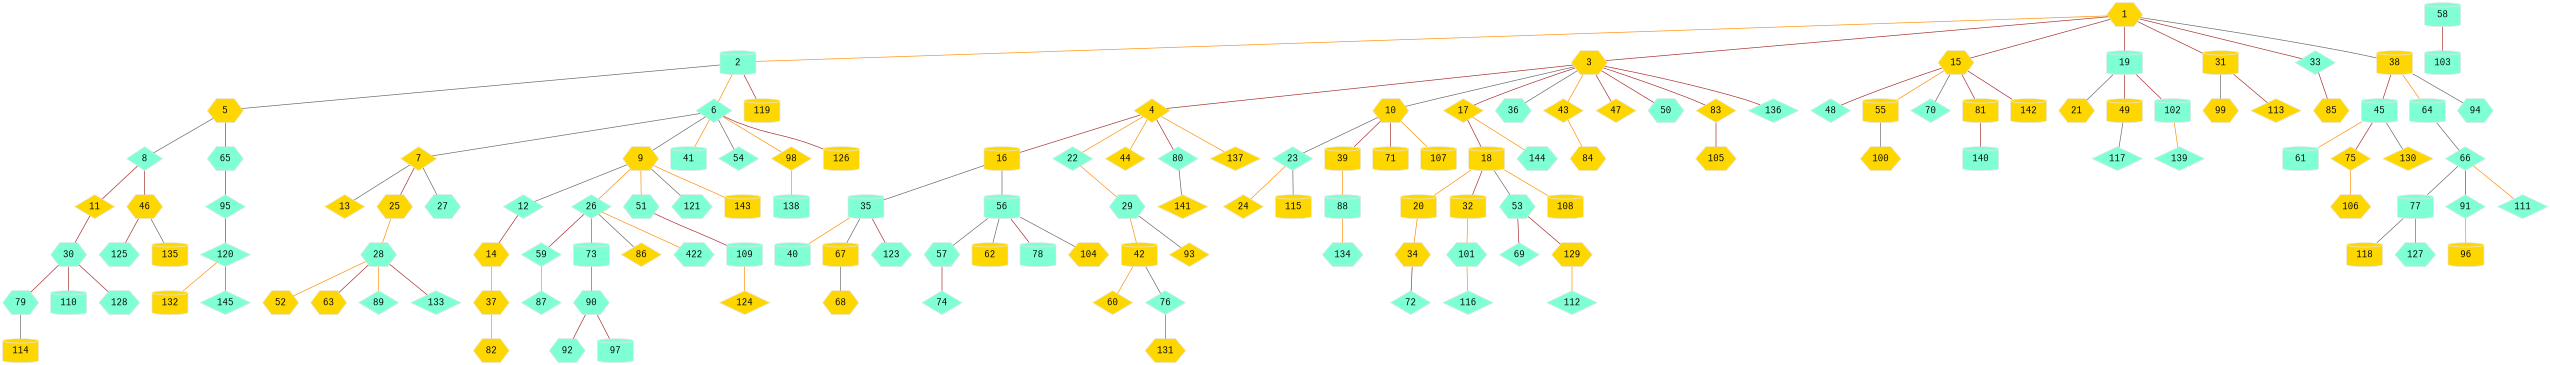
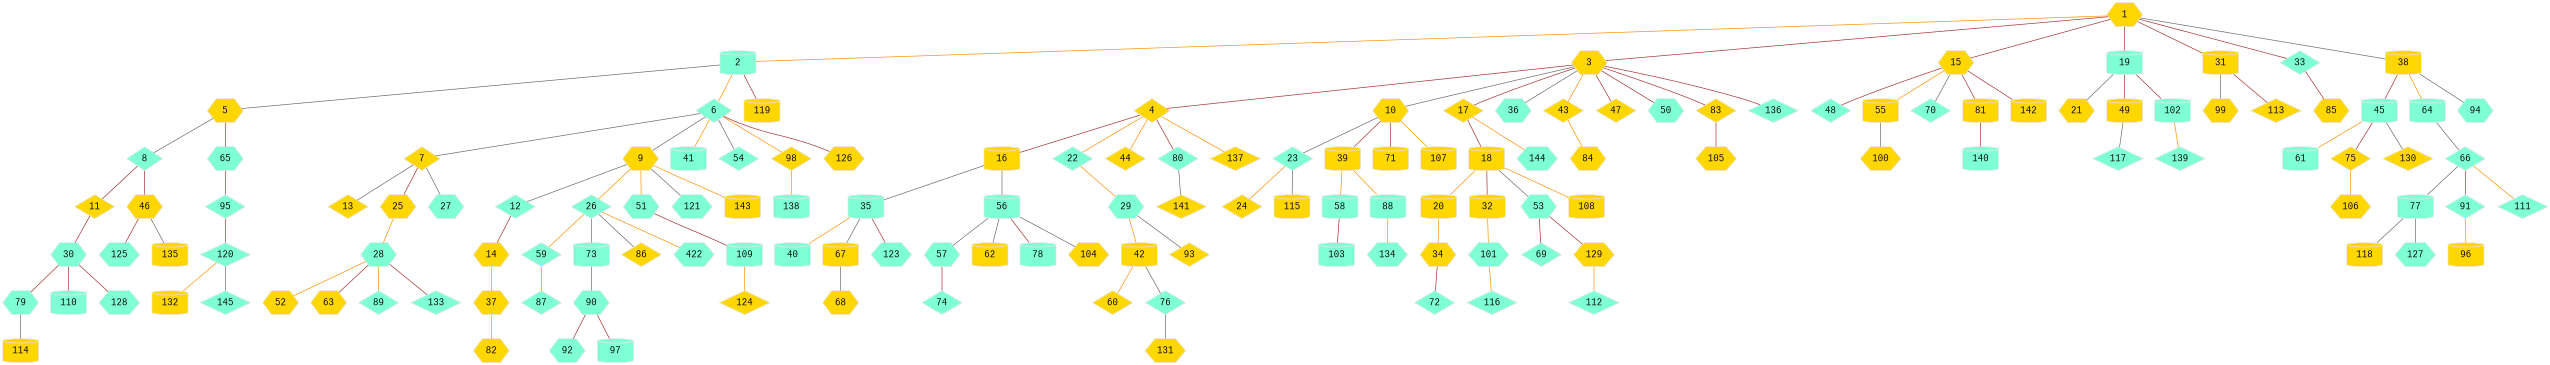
node "126": shape cylinder -> hexagon
edge "39" -- "58": added
edge "26" -- "59": color brown -> darkorange
